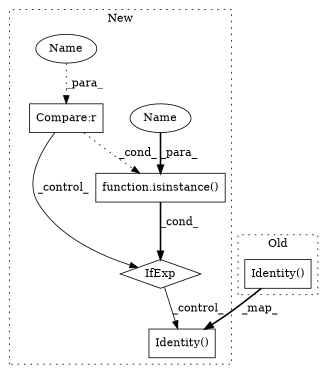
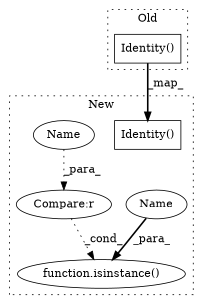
node "Compare:r": shape box -> ellipse
node "function.isinstance()": shape box -> ellipse
node "IfExp": removed
